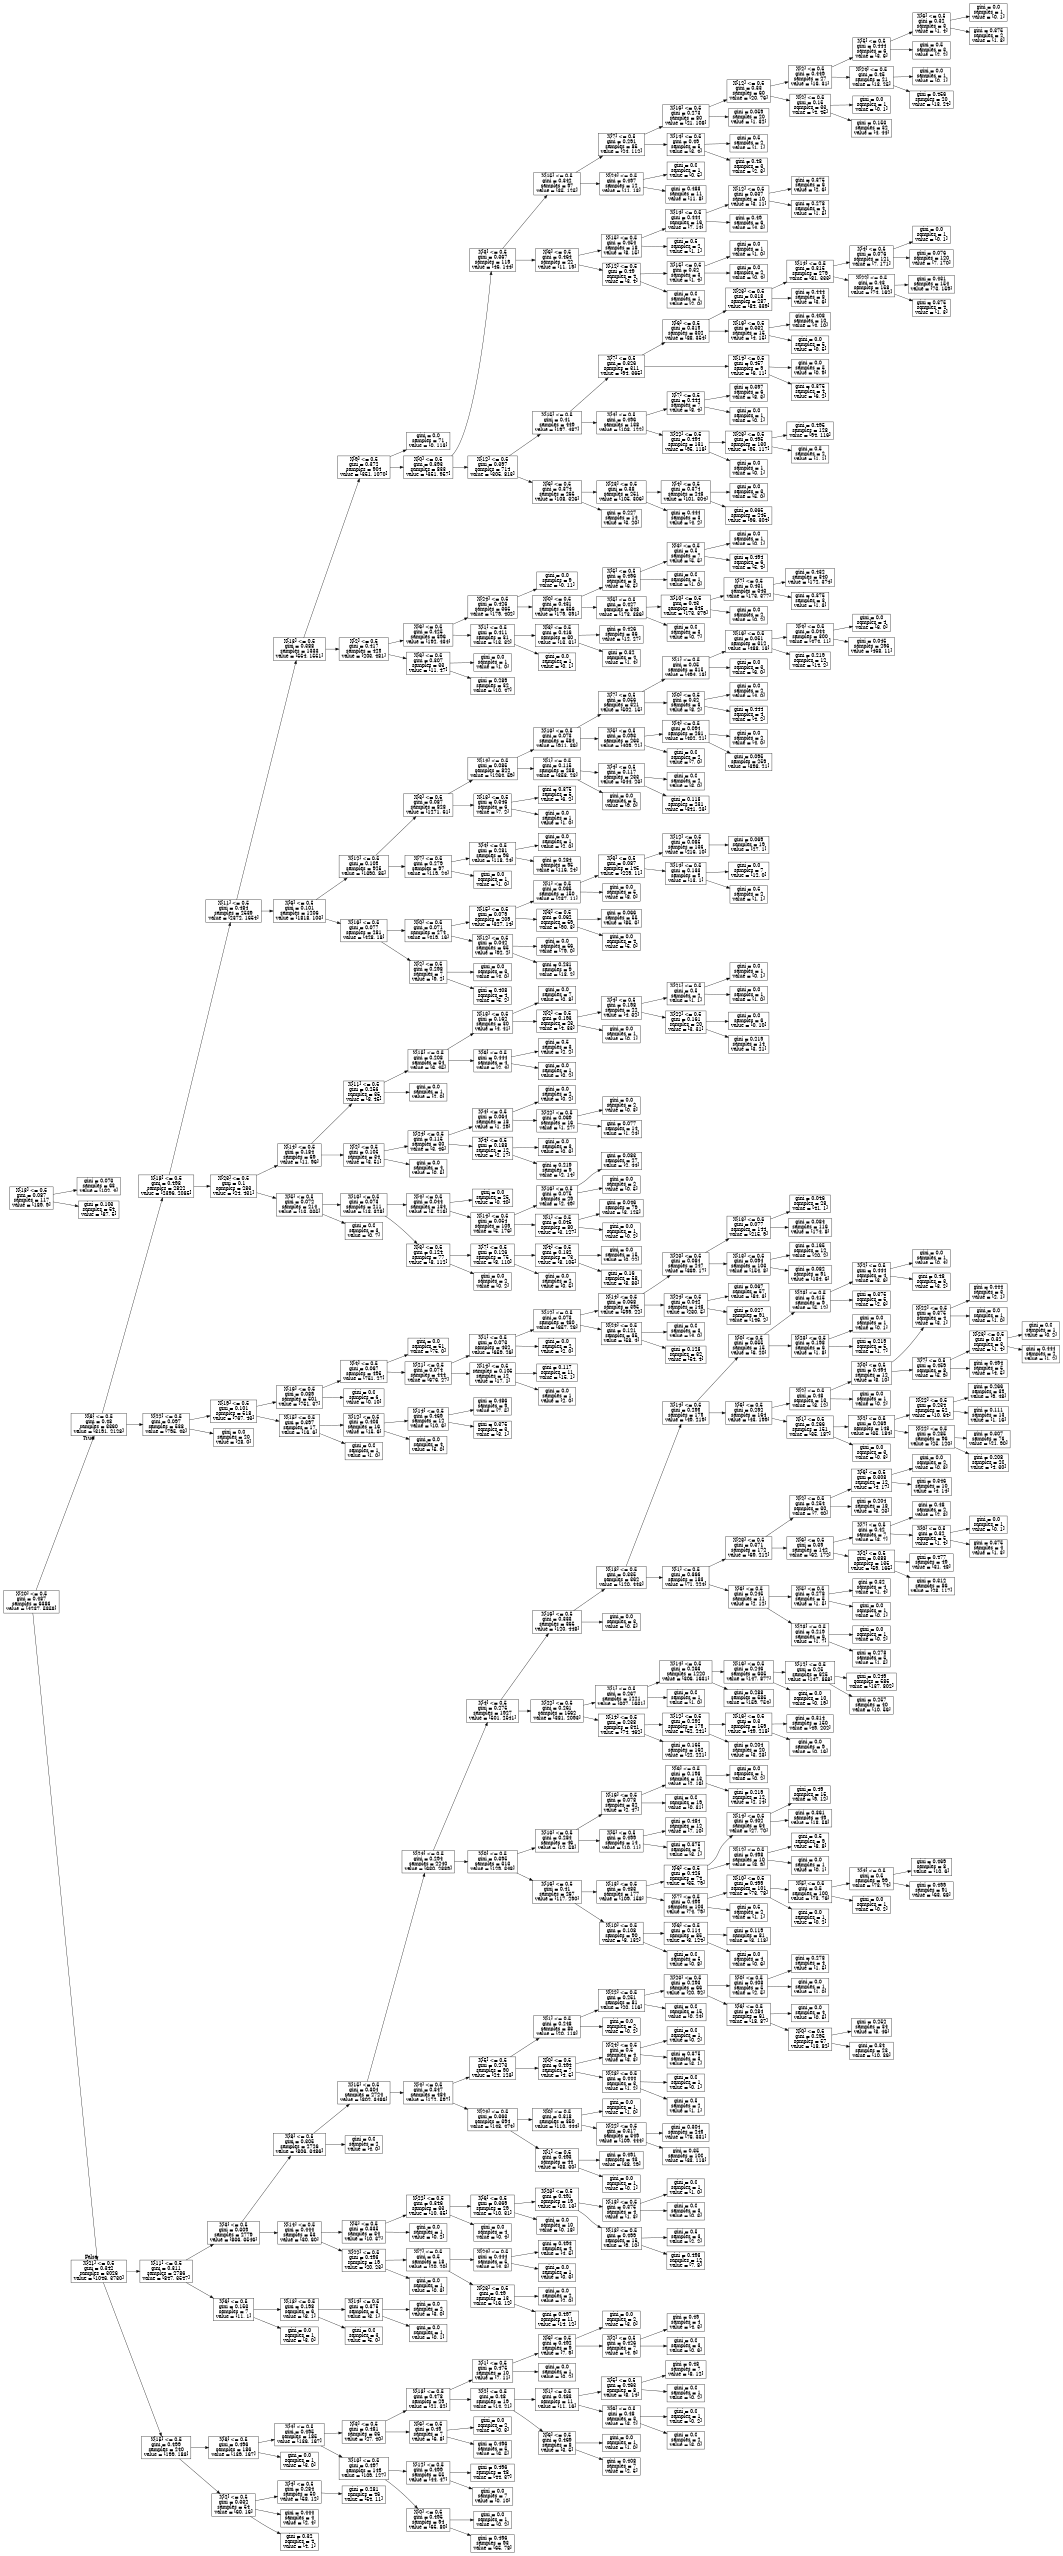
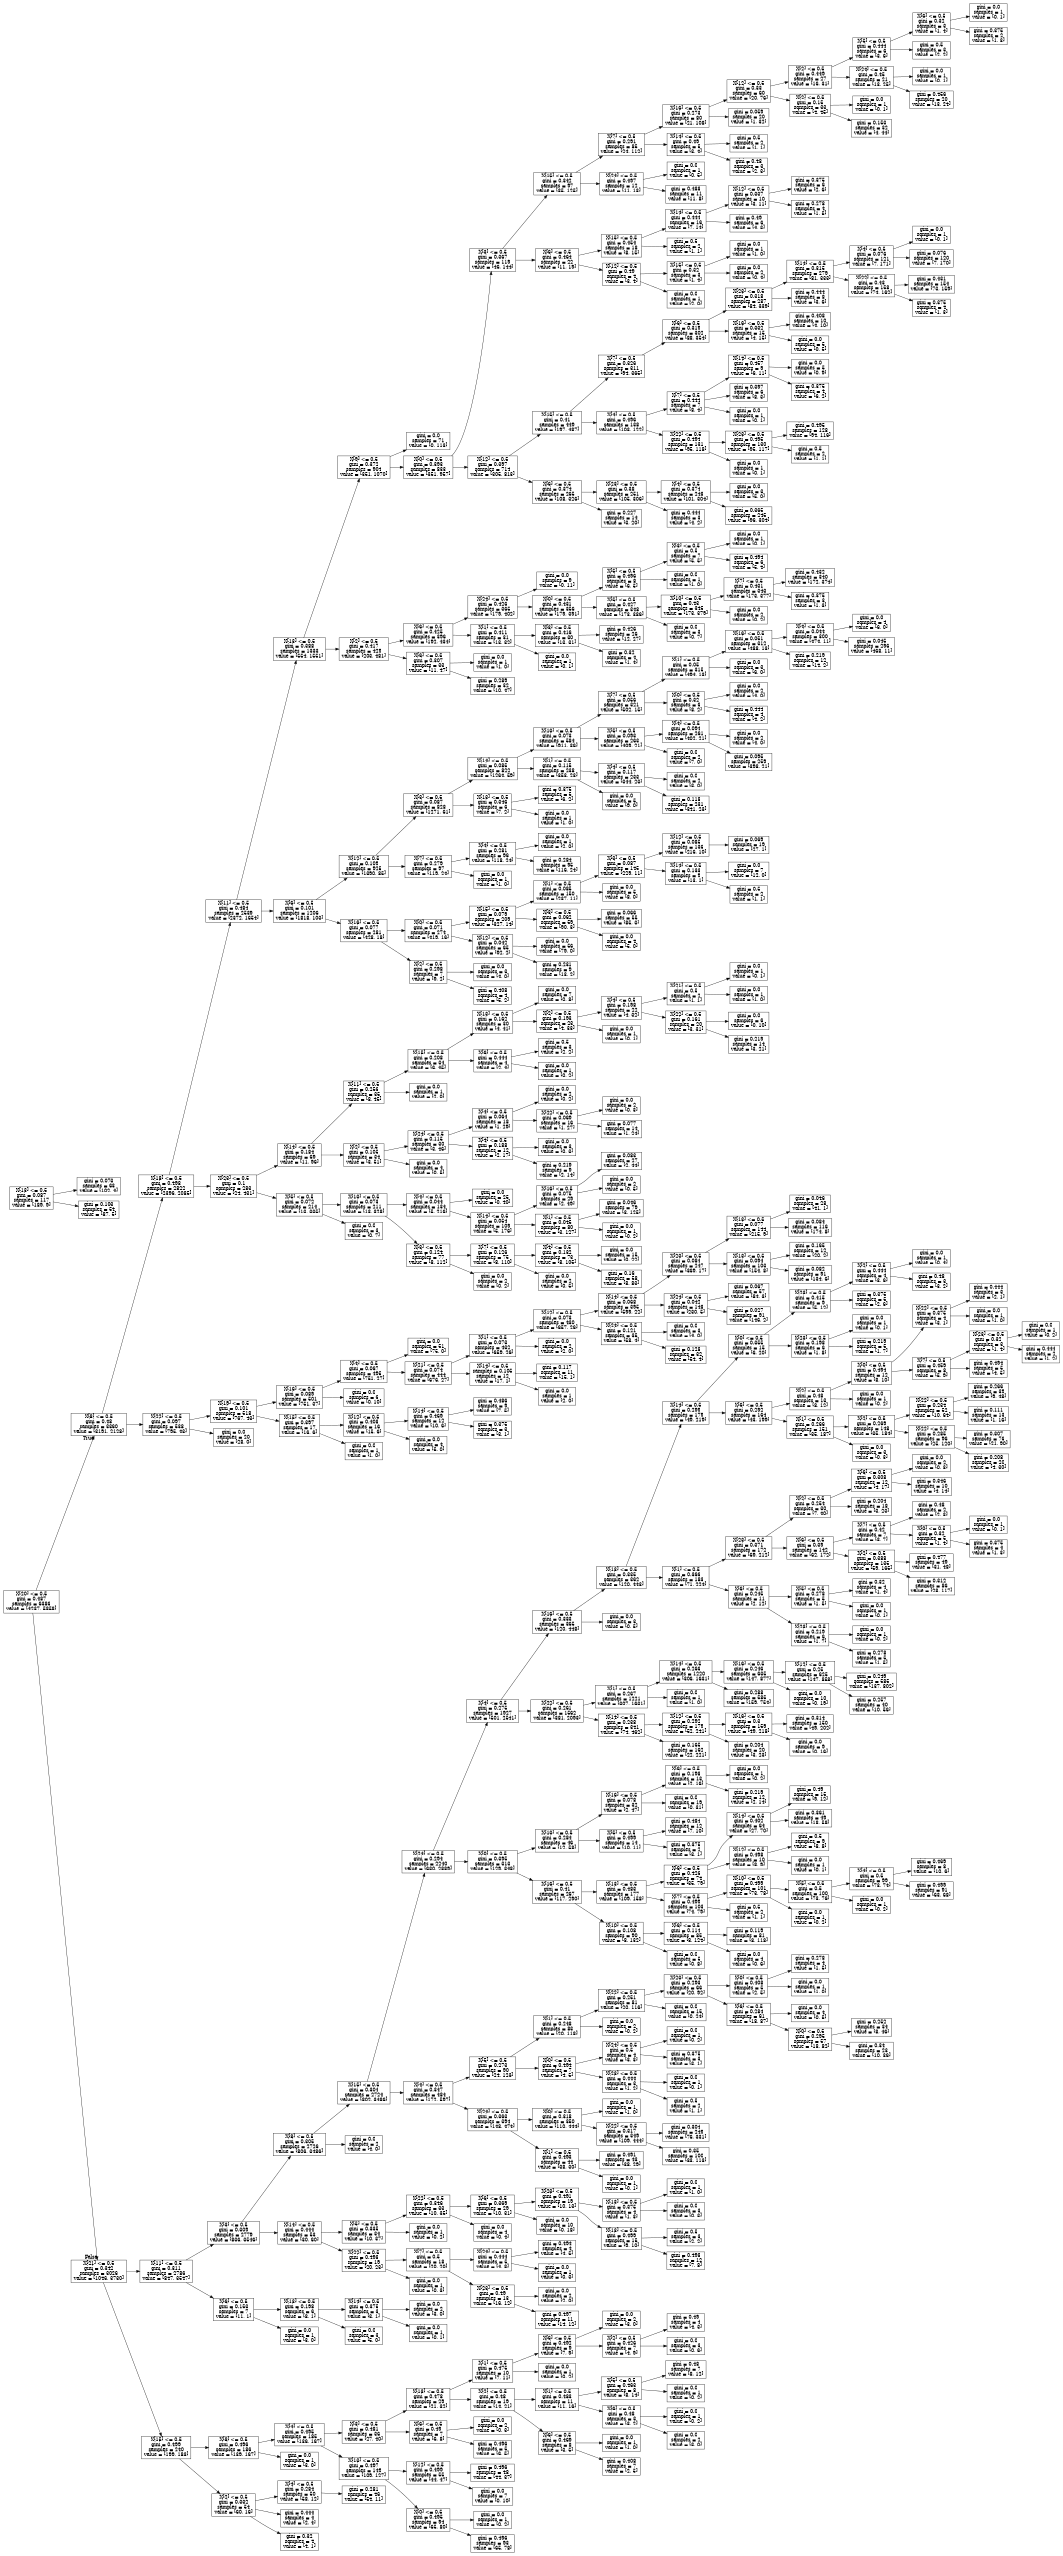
edge "X[7] <= 0.5 gini = 0.326 samples = 311 value = [94, 365]" -> "X[14] <= 0.5 gini = 0.457 samples = 9 value = [6, 11]": now "X[7] <= 0.5 gini = 0.444 samples = 7 value = [8, 4]" -> "X[14] <= 0.5 gini = 0.457 samples = 9 value = [6, 11]"
node "gini = 0.426 samples = 36 value = [12, 27]": label "gini = 0.426 samples = 36 value = [12, 27]" -> "gini = 0.426 samples = 26 value = [12, 27]"
